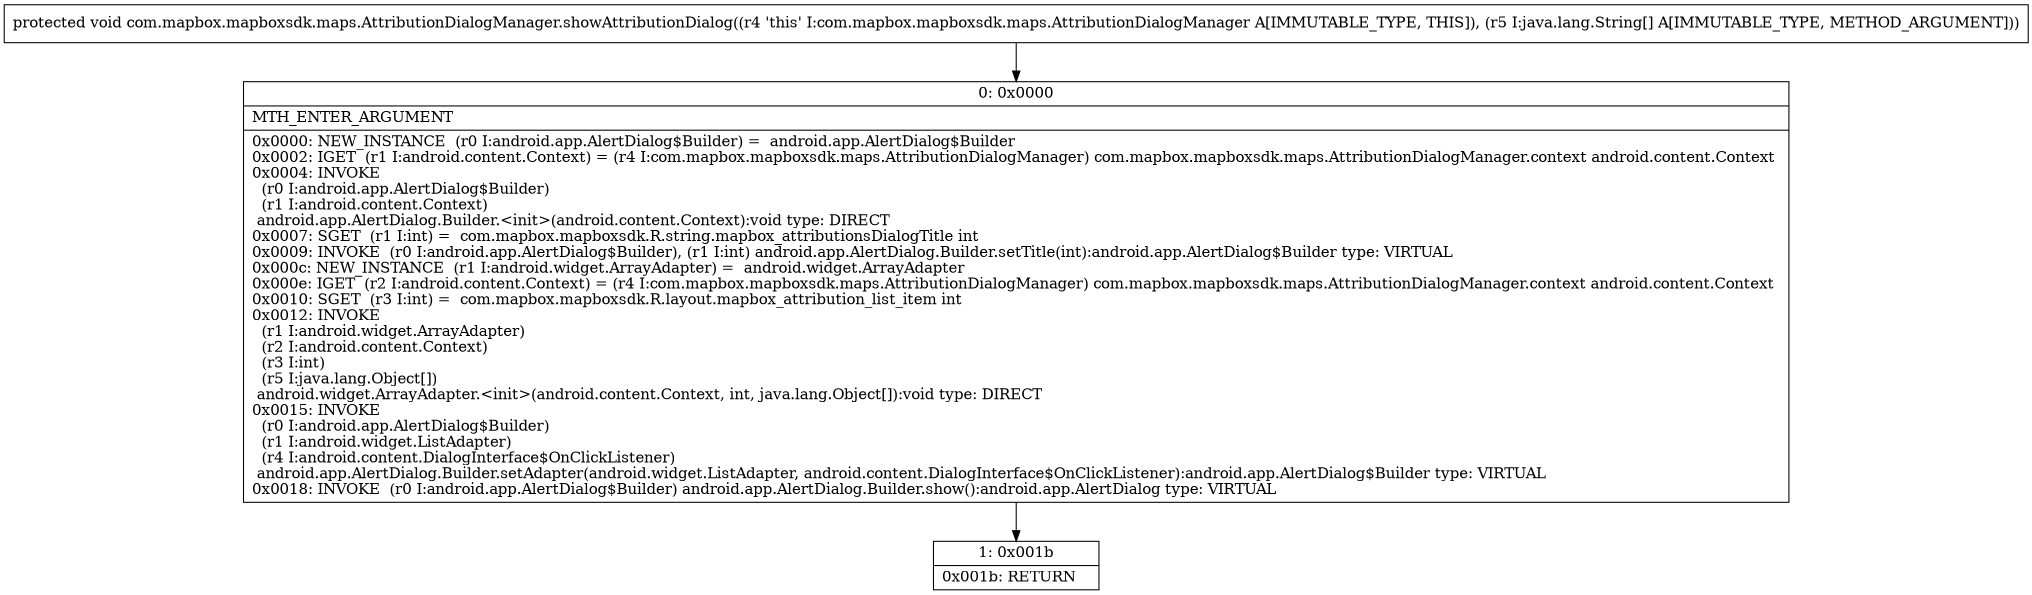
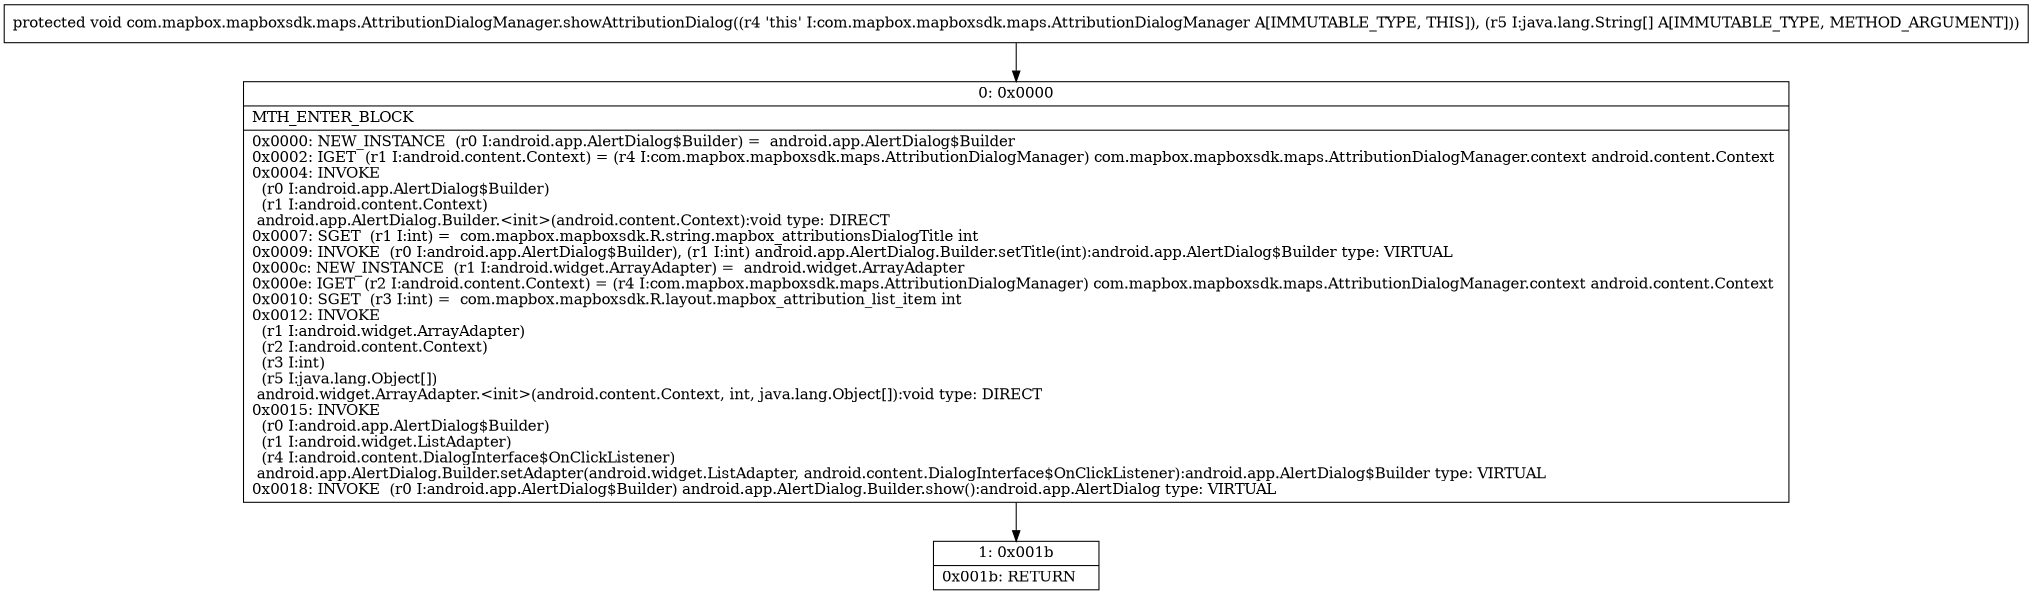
node "0: 0x0000": text "MTH_ENTER_ARGUMENT" -> "MTH_ENTER_BLOCK"
